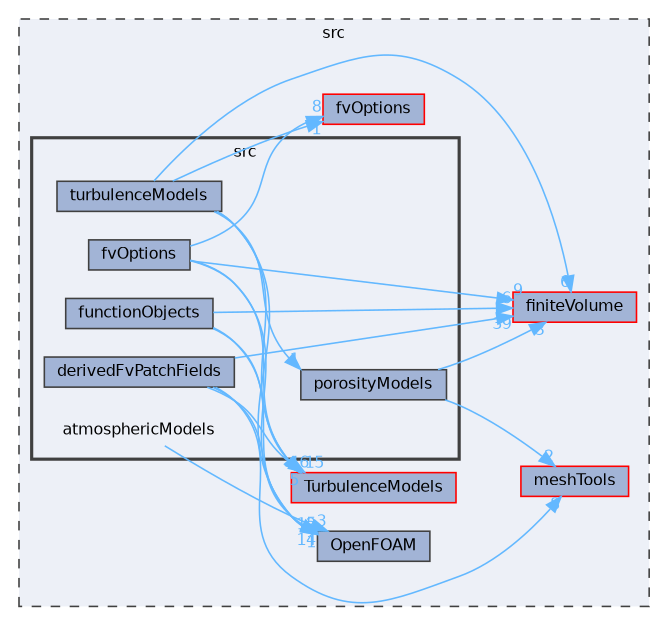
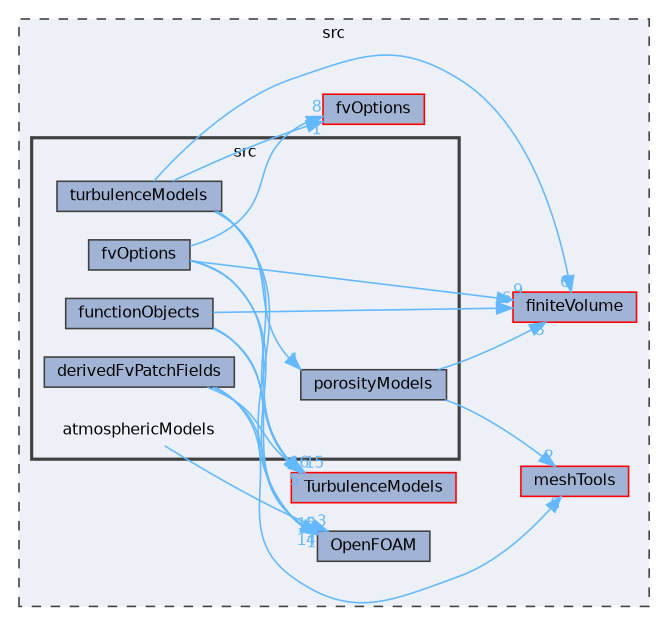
edge "derivedFvPatchFields" -> "finiteVolume": removed
